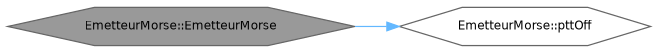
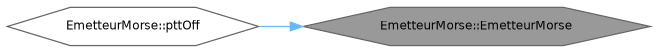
edge "EmetteurMorse::EmetteurMorse" -> "EmetteurMorse::pttOff": reversed
